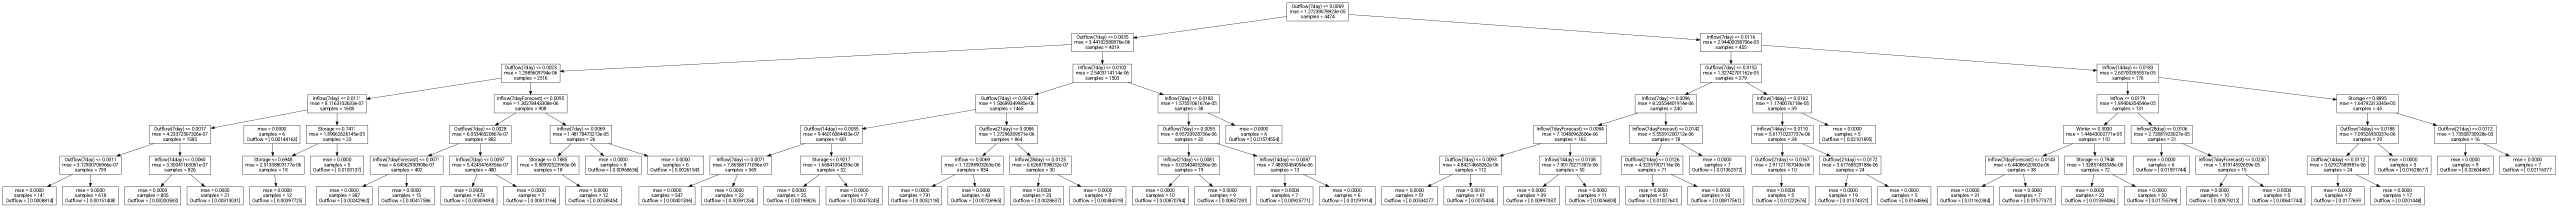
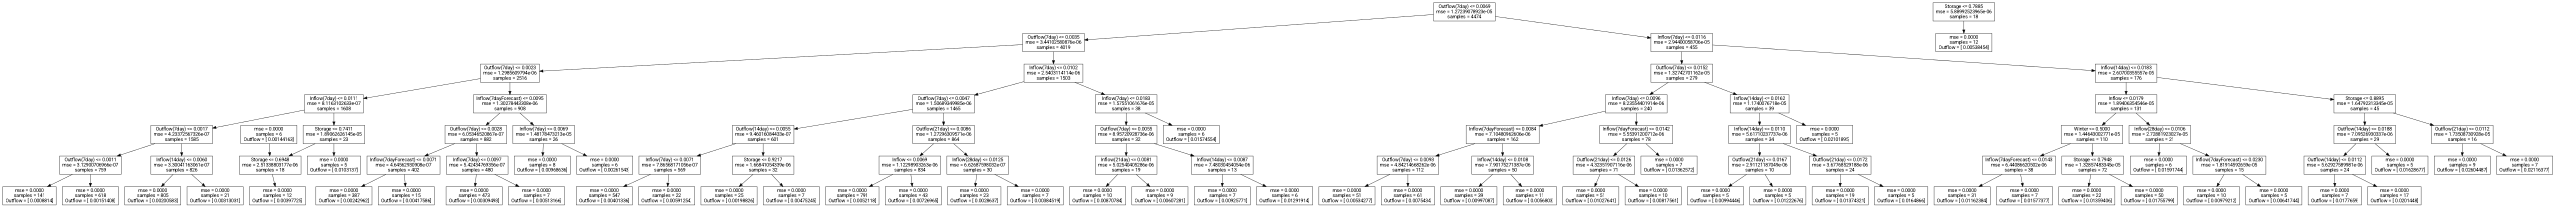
edge "Inflow(7day) <= 0.0069 mse = 1.48178473213e-05 samples = 26" -> "Storage <= 0.7885 mse = 5.88992523965e-06 samples = 18": removed
node "mse = 0.0010 samples = 61 Outflow = [ 0.0075434]": label "mse = 0.0010 samples = 61 Outflow = [ 0.0075434]" -> "mse = 0.0000 samples = 61 Outflow = [ 0.0075434]"
node "mse = 0.0000 samples = 5 Outflow = [ 0.00994446]": added
